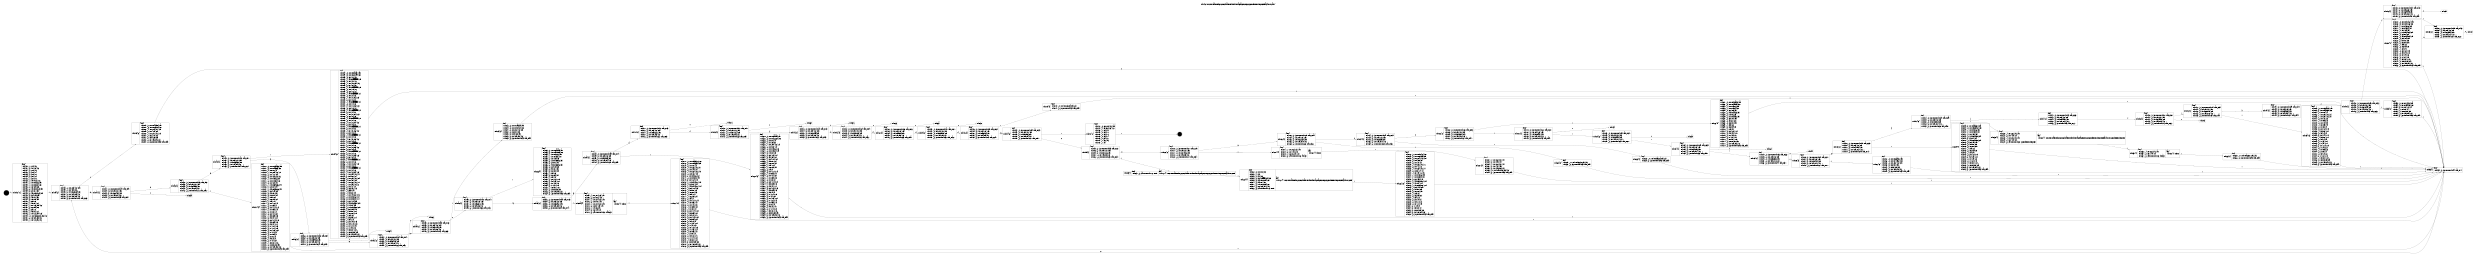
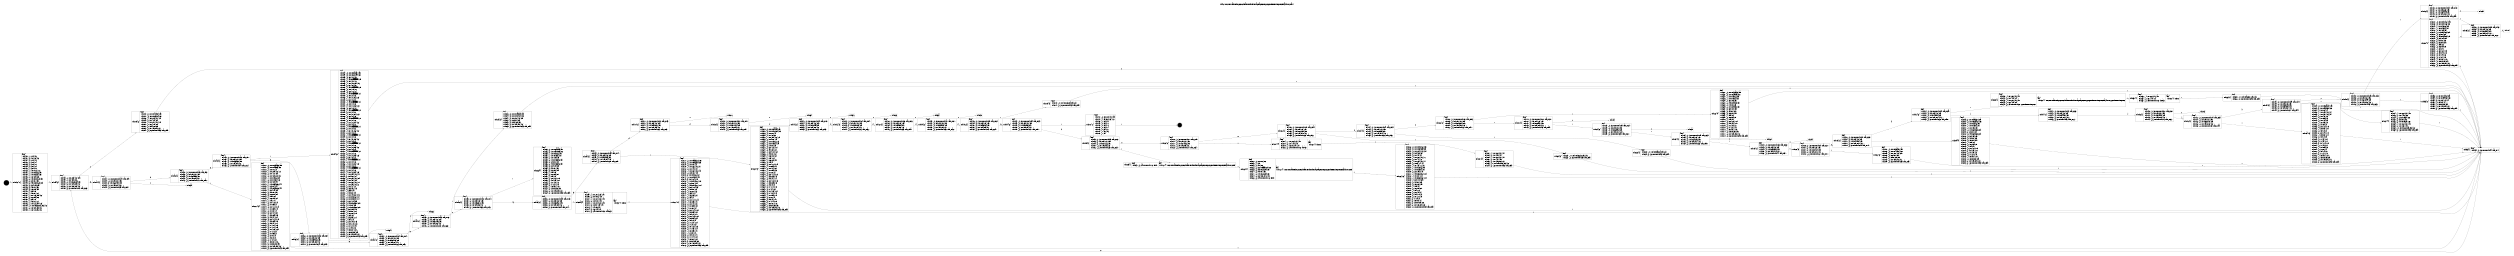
node "0x402314 [42]": added
